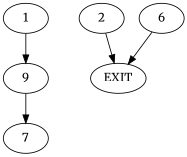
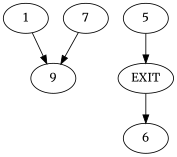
node "2": label "2" -> "5"
edge "6" -> "EXIT": reversed
edge "9" -> "7": reversed
